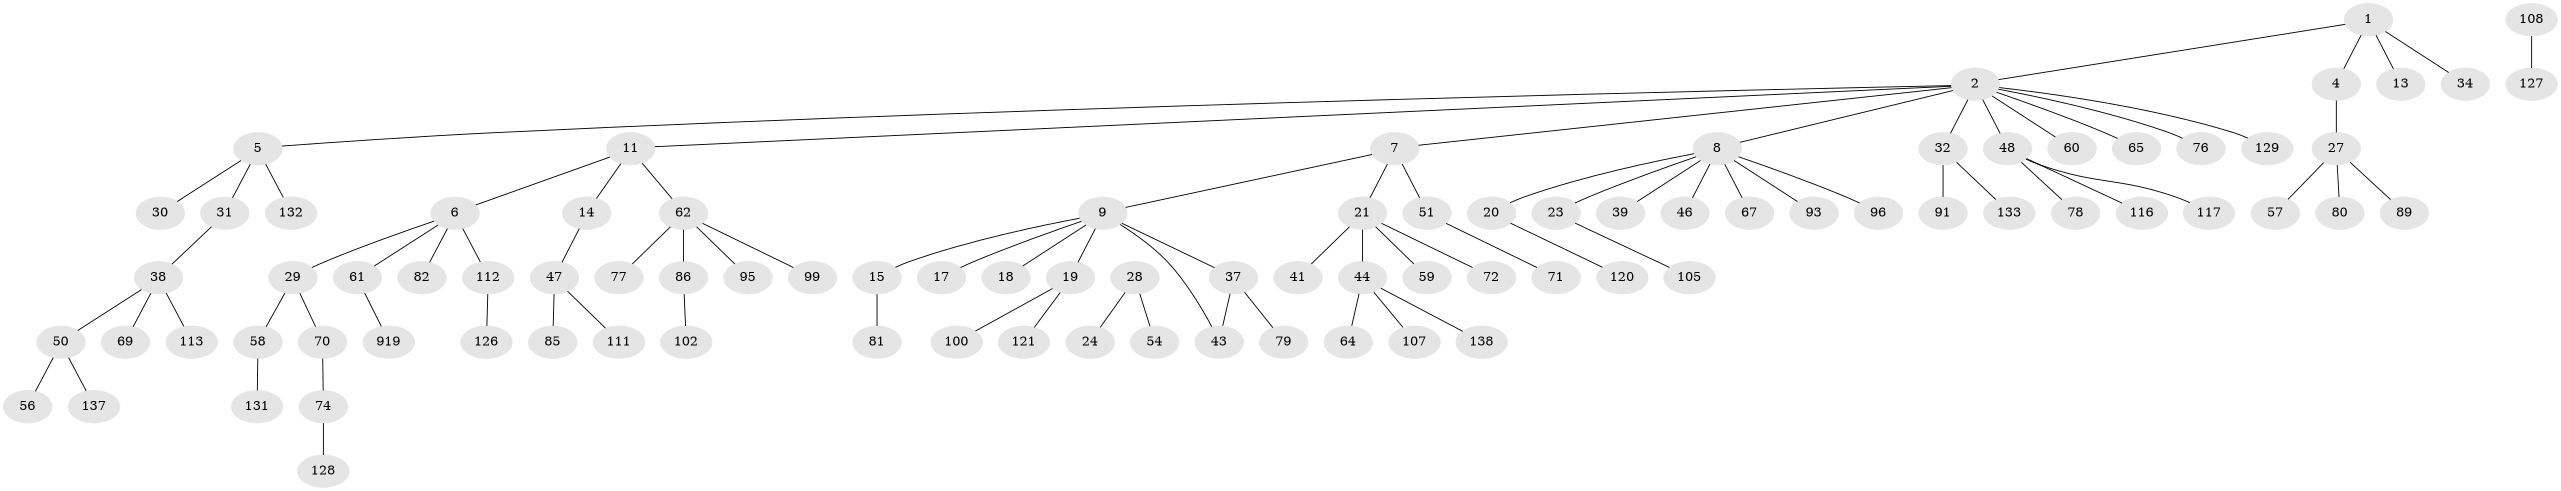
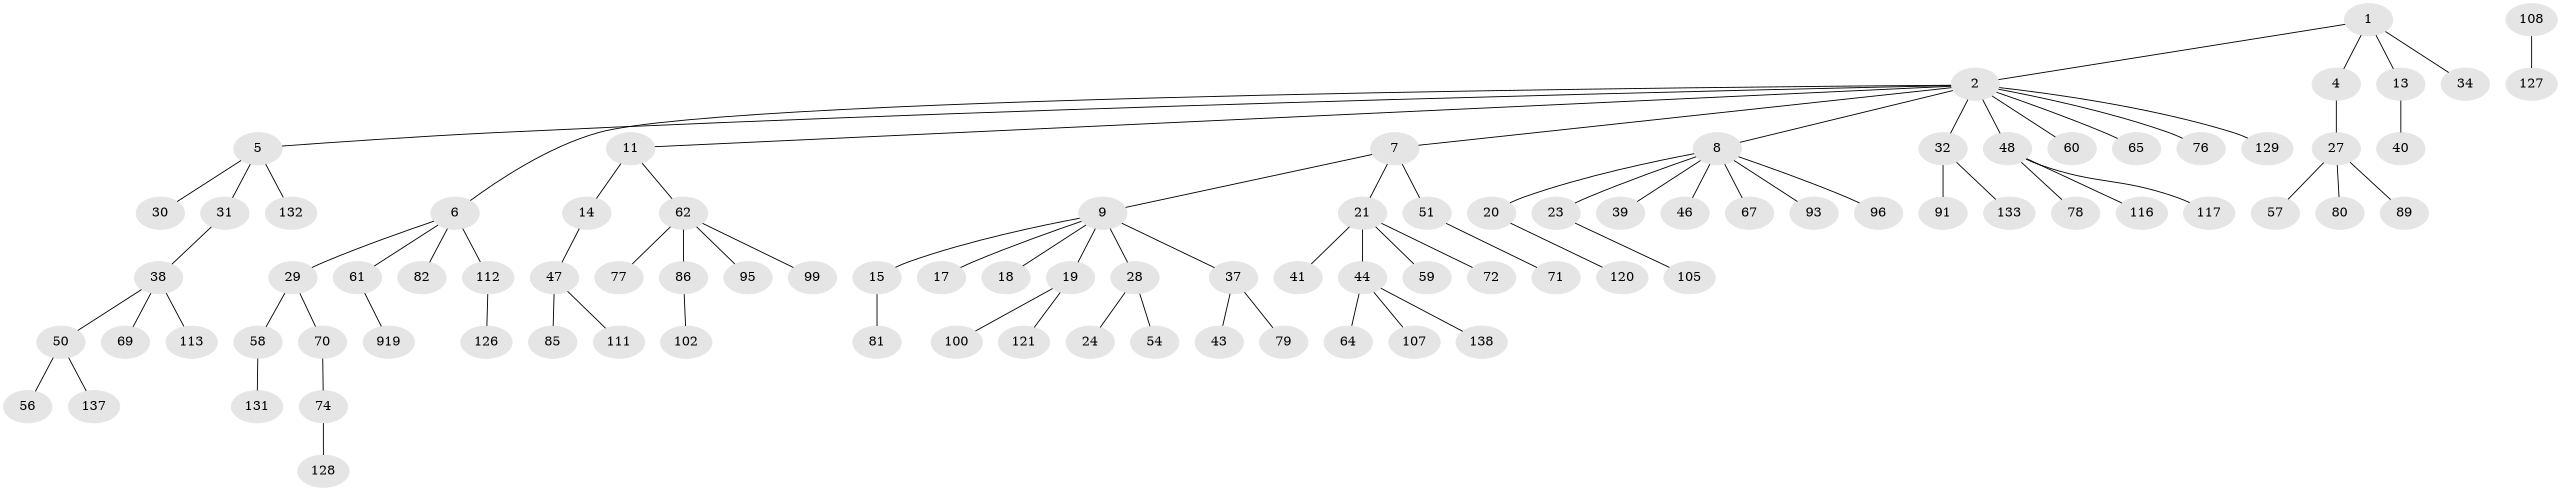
node "40": added
edge "11" -- "6": now "2" -- "6"
edge "9" -- "43": now "9" -- "28"
